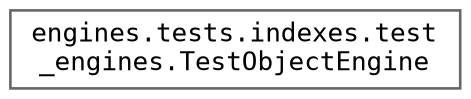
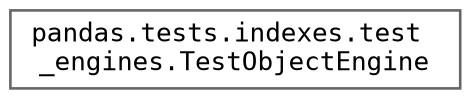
node "engines.tests.indexes.test _engines.TestObjectEngine": label "engines.tests.indexes.test _engines.TestObjectEngine" -> "pandas.tests.indexes.test _engines.TestObjectEngine"
